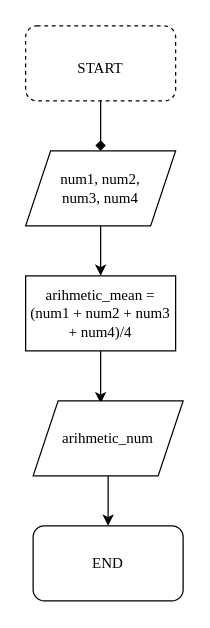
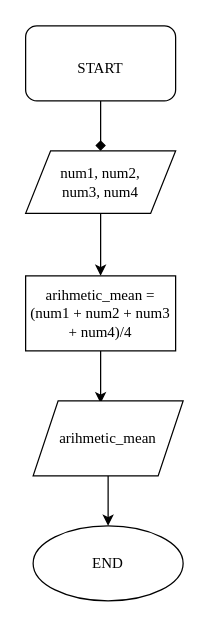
node "START": style dashed -> solid
node "num1, num2, num3, num4": size 150x75 -> 150x63
node "arihmetic_num": label "arihmetic_num" -> "arihmetic_mean"
node "END": shape rounded rectangle -> ellipse
